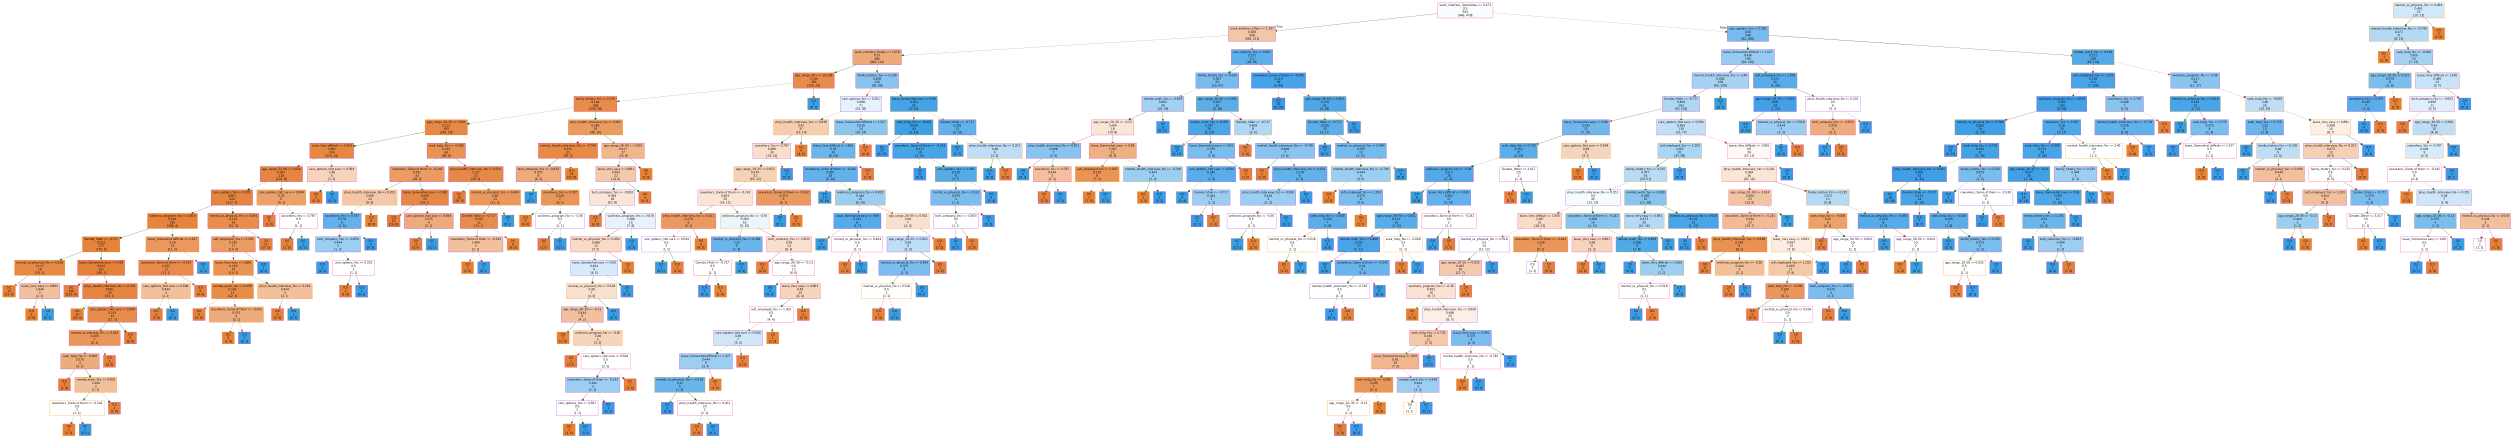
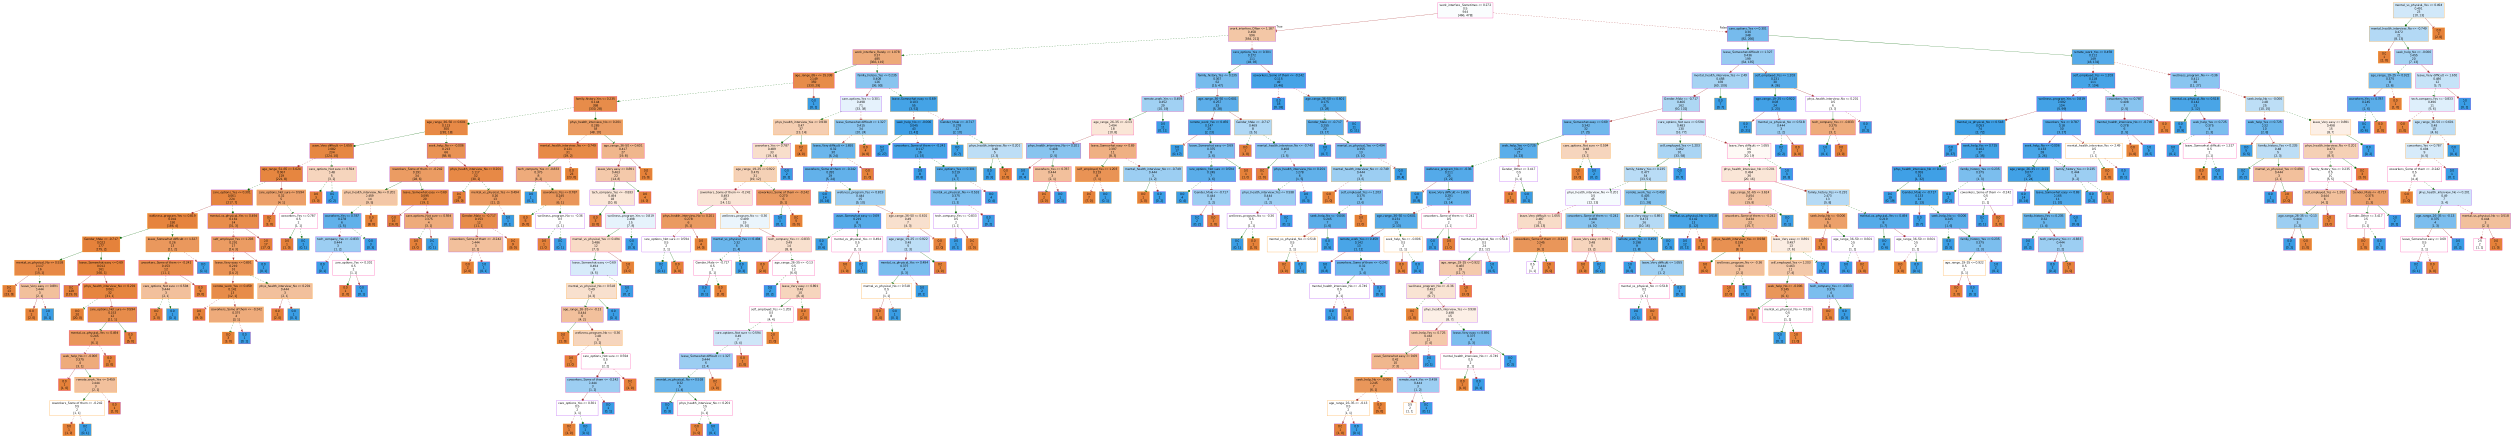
node "Gender_Male <= -0.717 0.375 4 [1, 3]": fillcolor #7bbeee -> #eca06a
